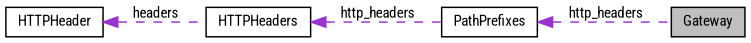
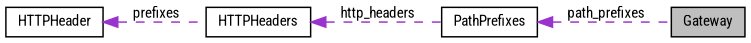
edge "HTTPHeaders" -> "HTTPHeader": label " headers" -> " prefixes"
edge "Gateway" -> "PathPrefixes": label " http_headers" -> " path_prefixes"
